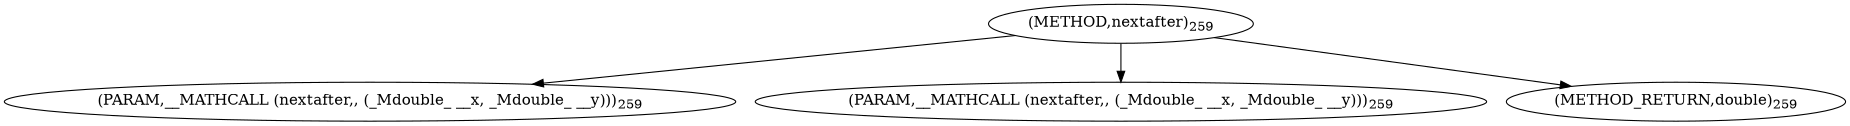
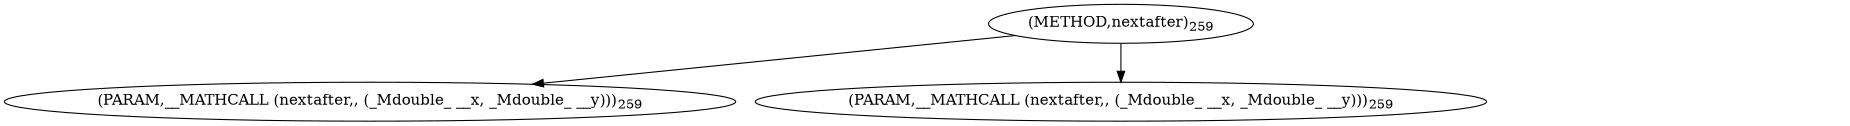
node "(METHOD_RETURN,double)": removed
